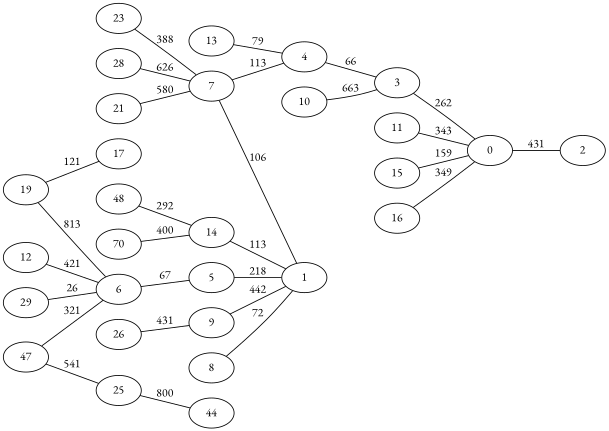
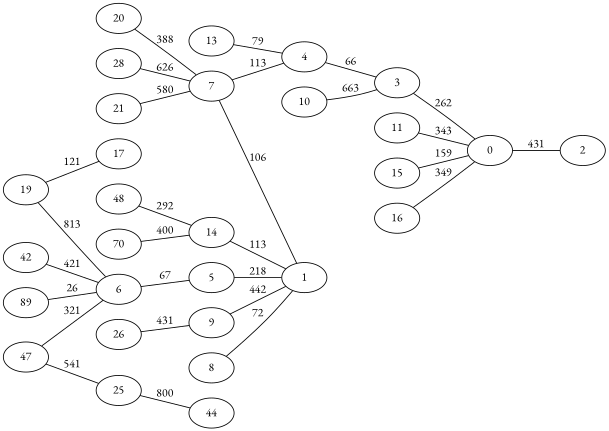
node "23": label "23" -> "20"
node "12": label "12" -> "42"
node "29": label "29" -> "89"
